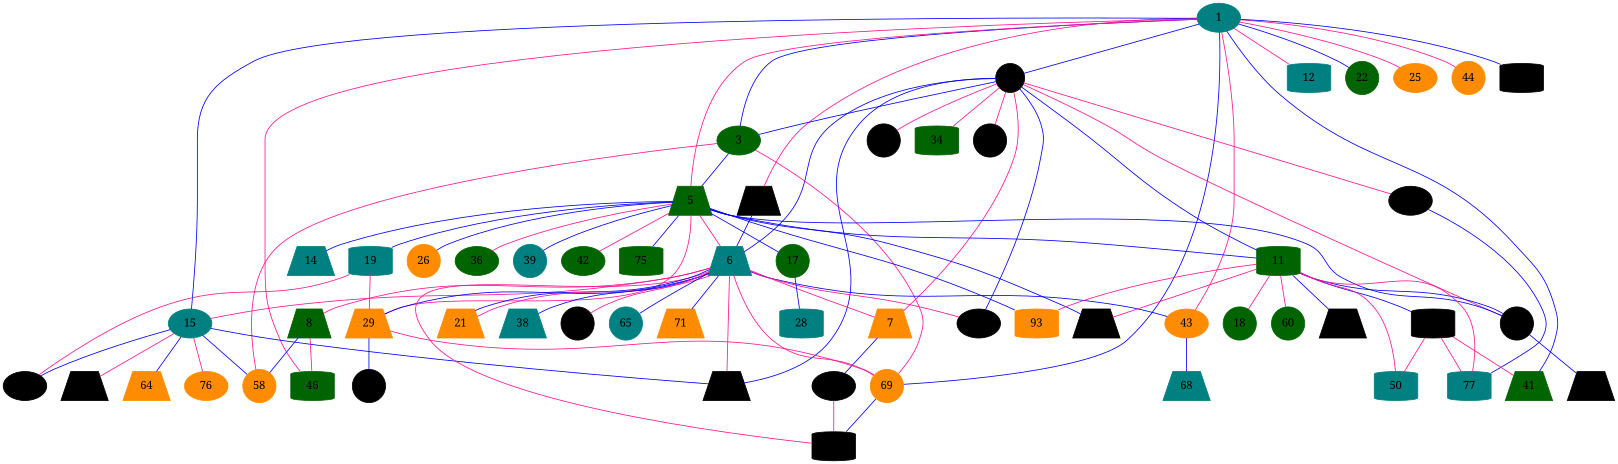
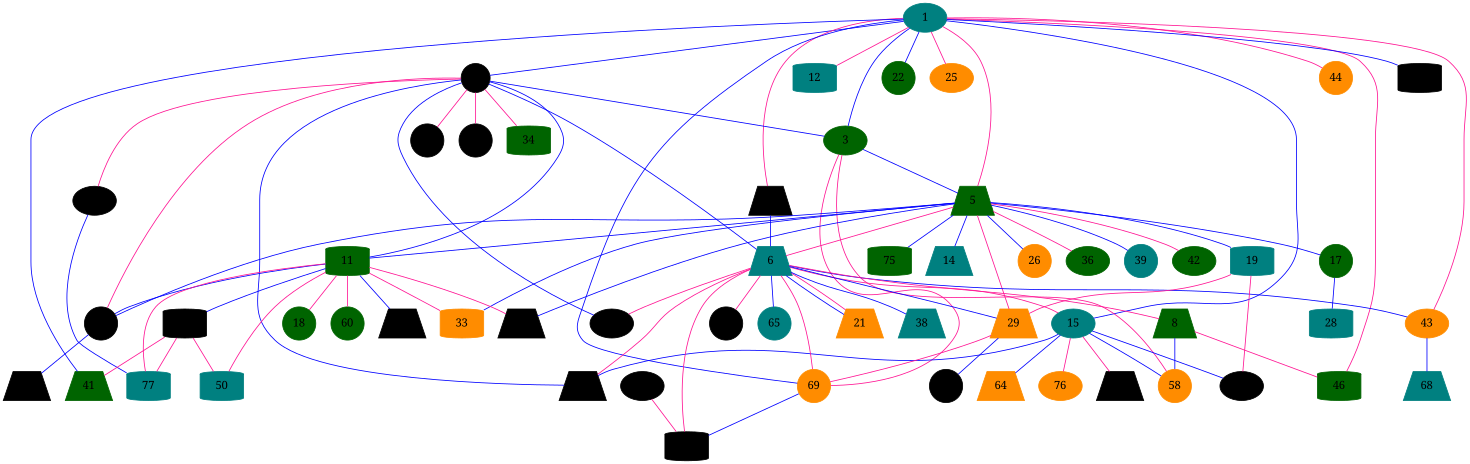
node "71": removed
node "7": removed
node "93": label "93" -> "33"
